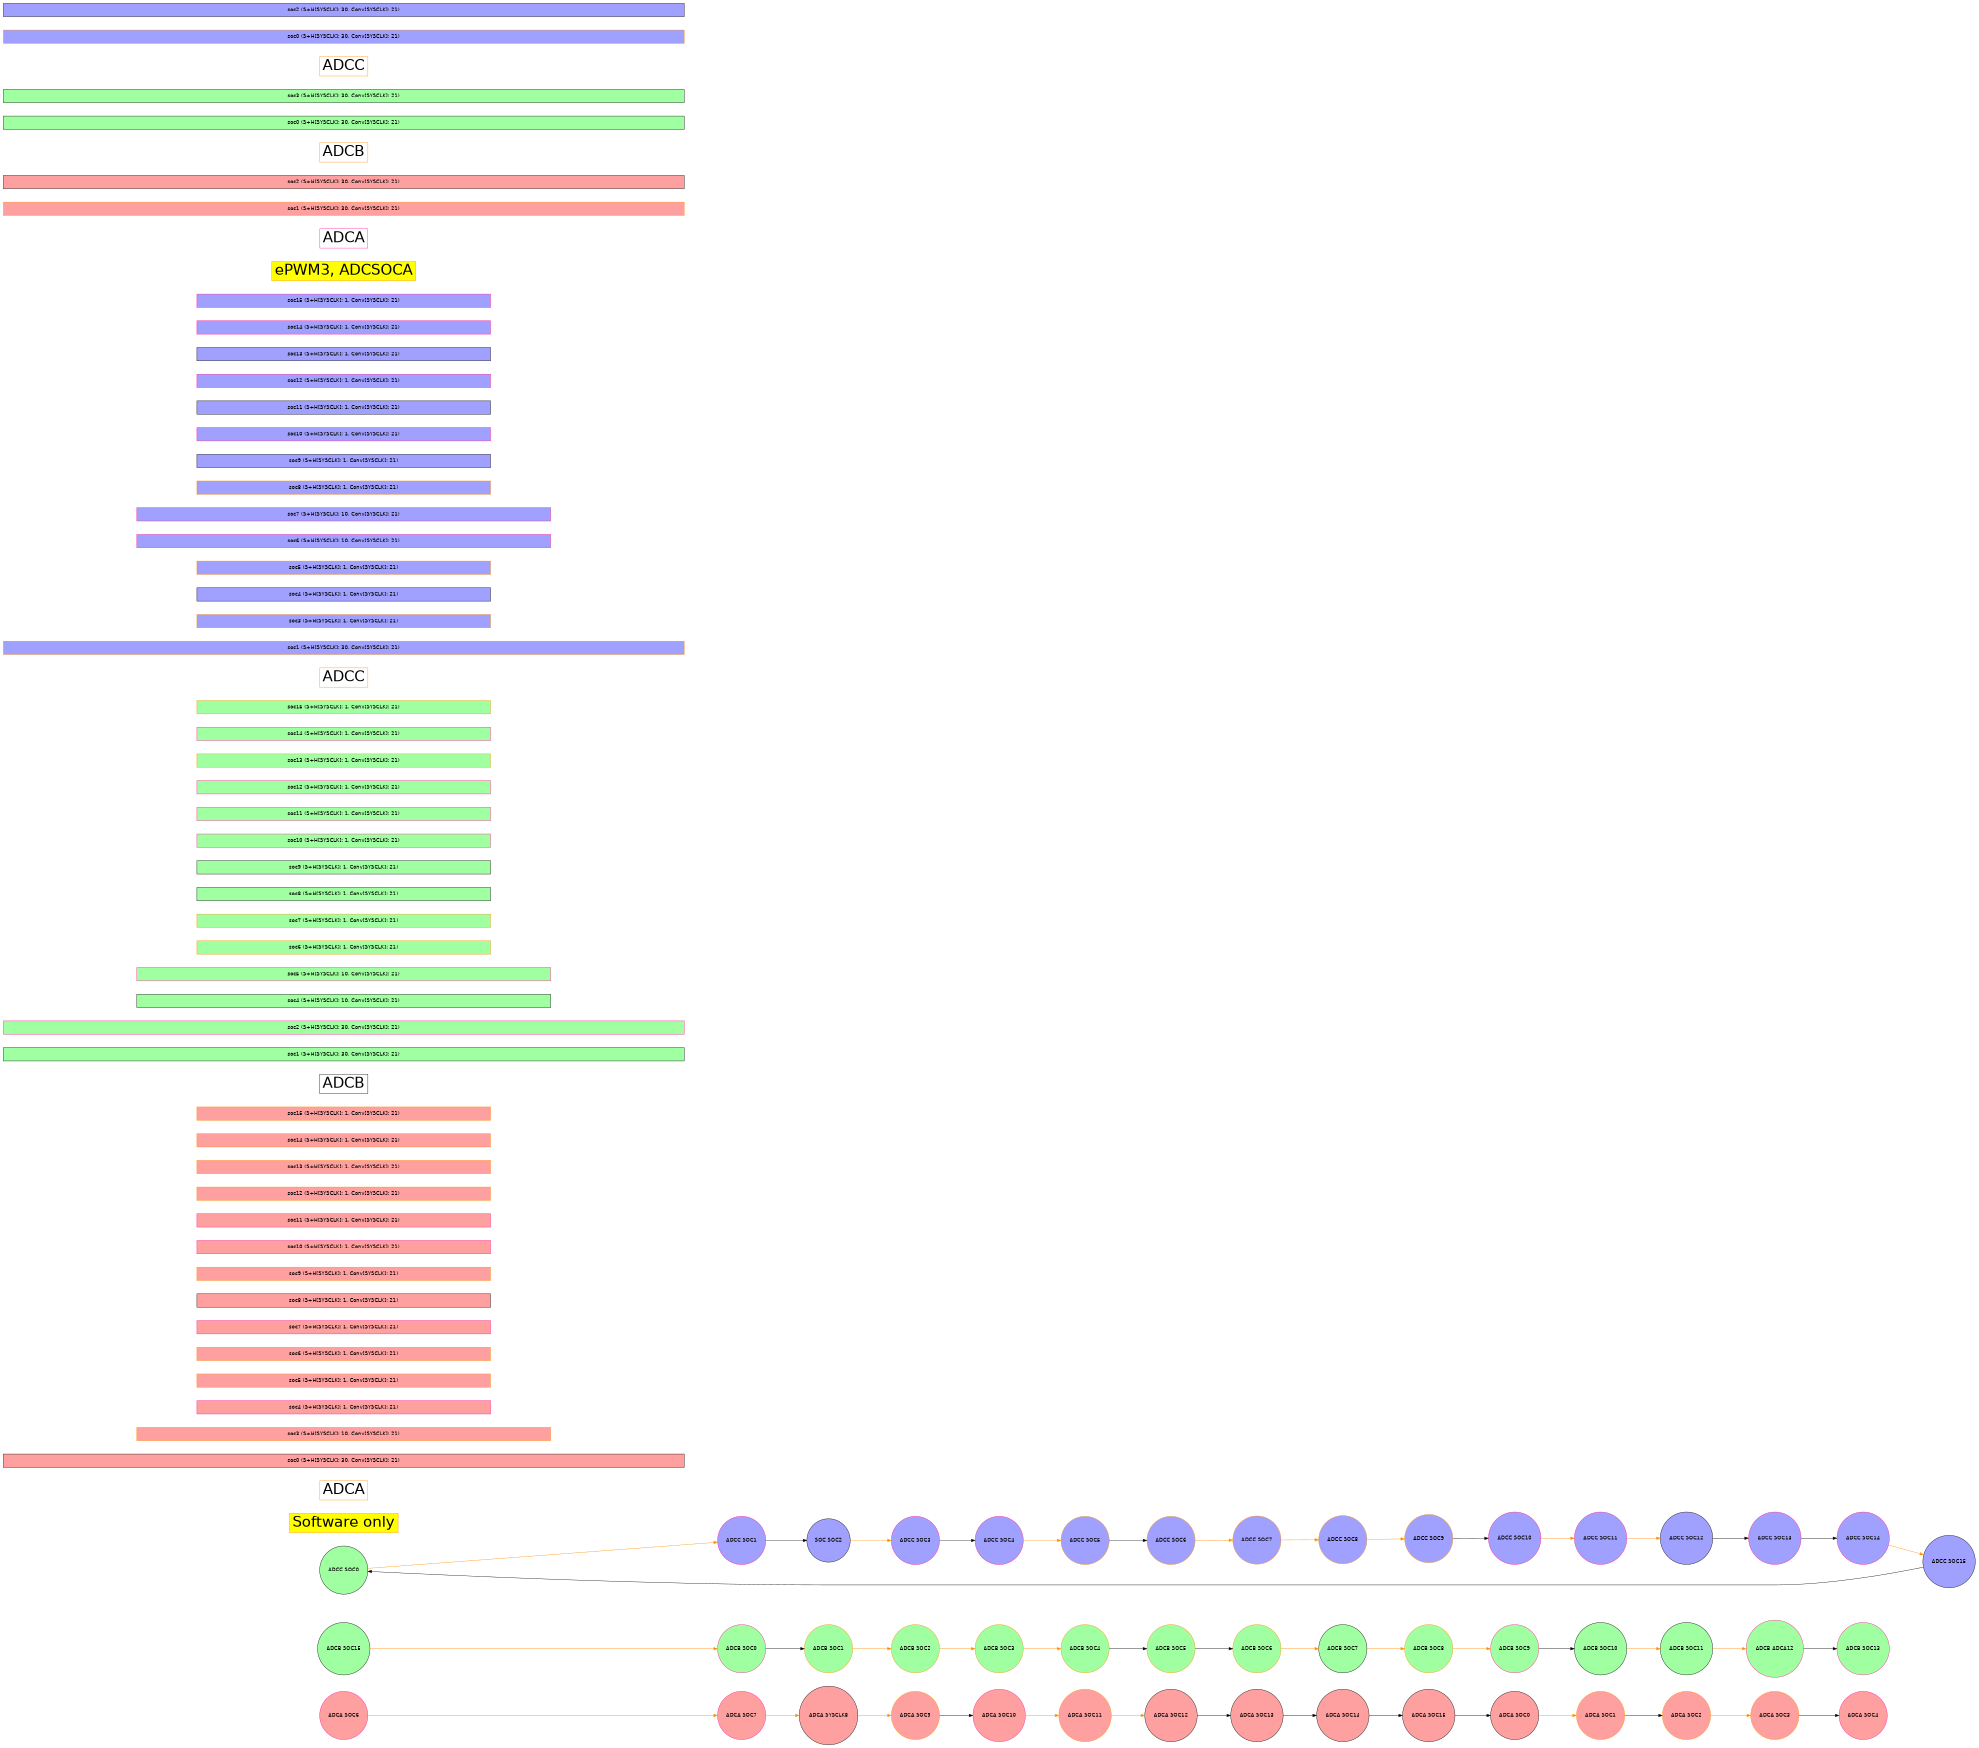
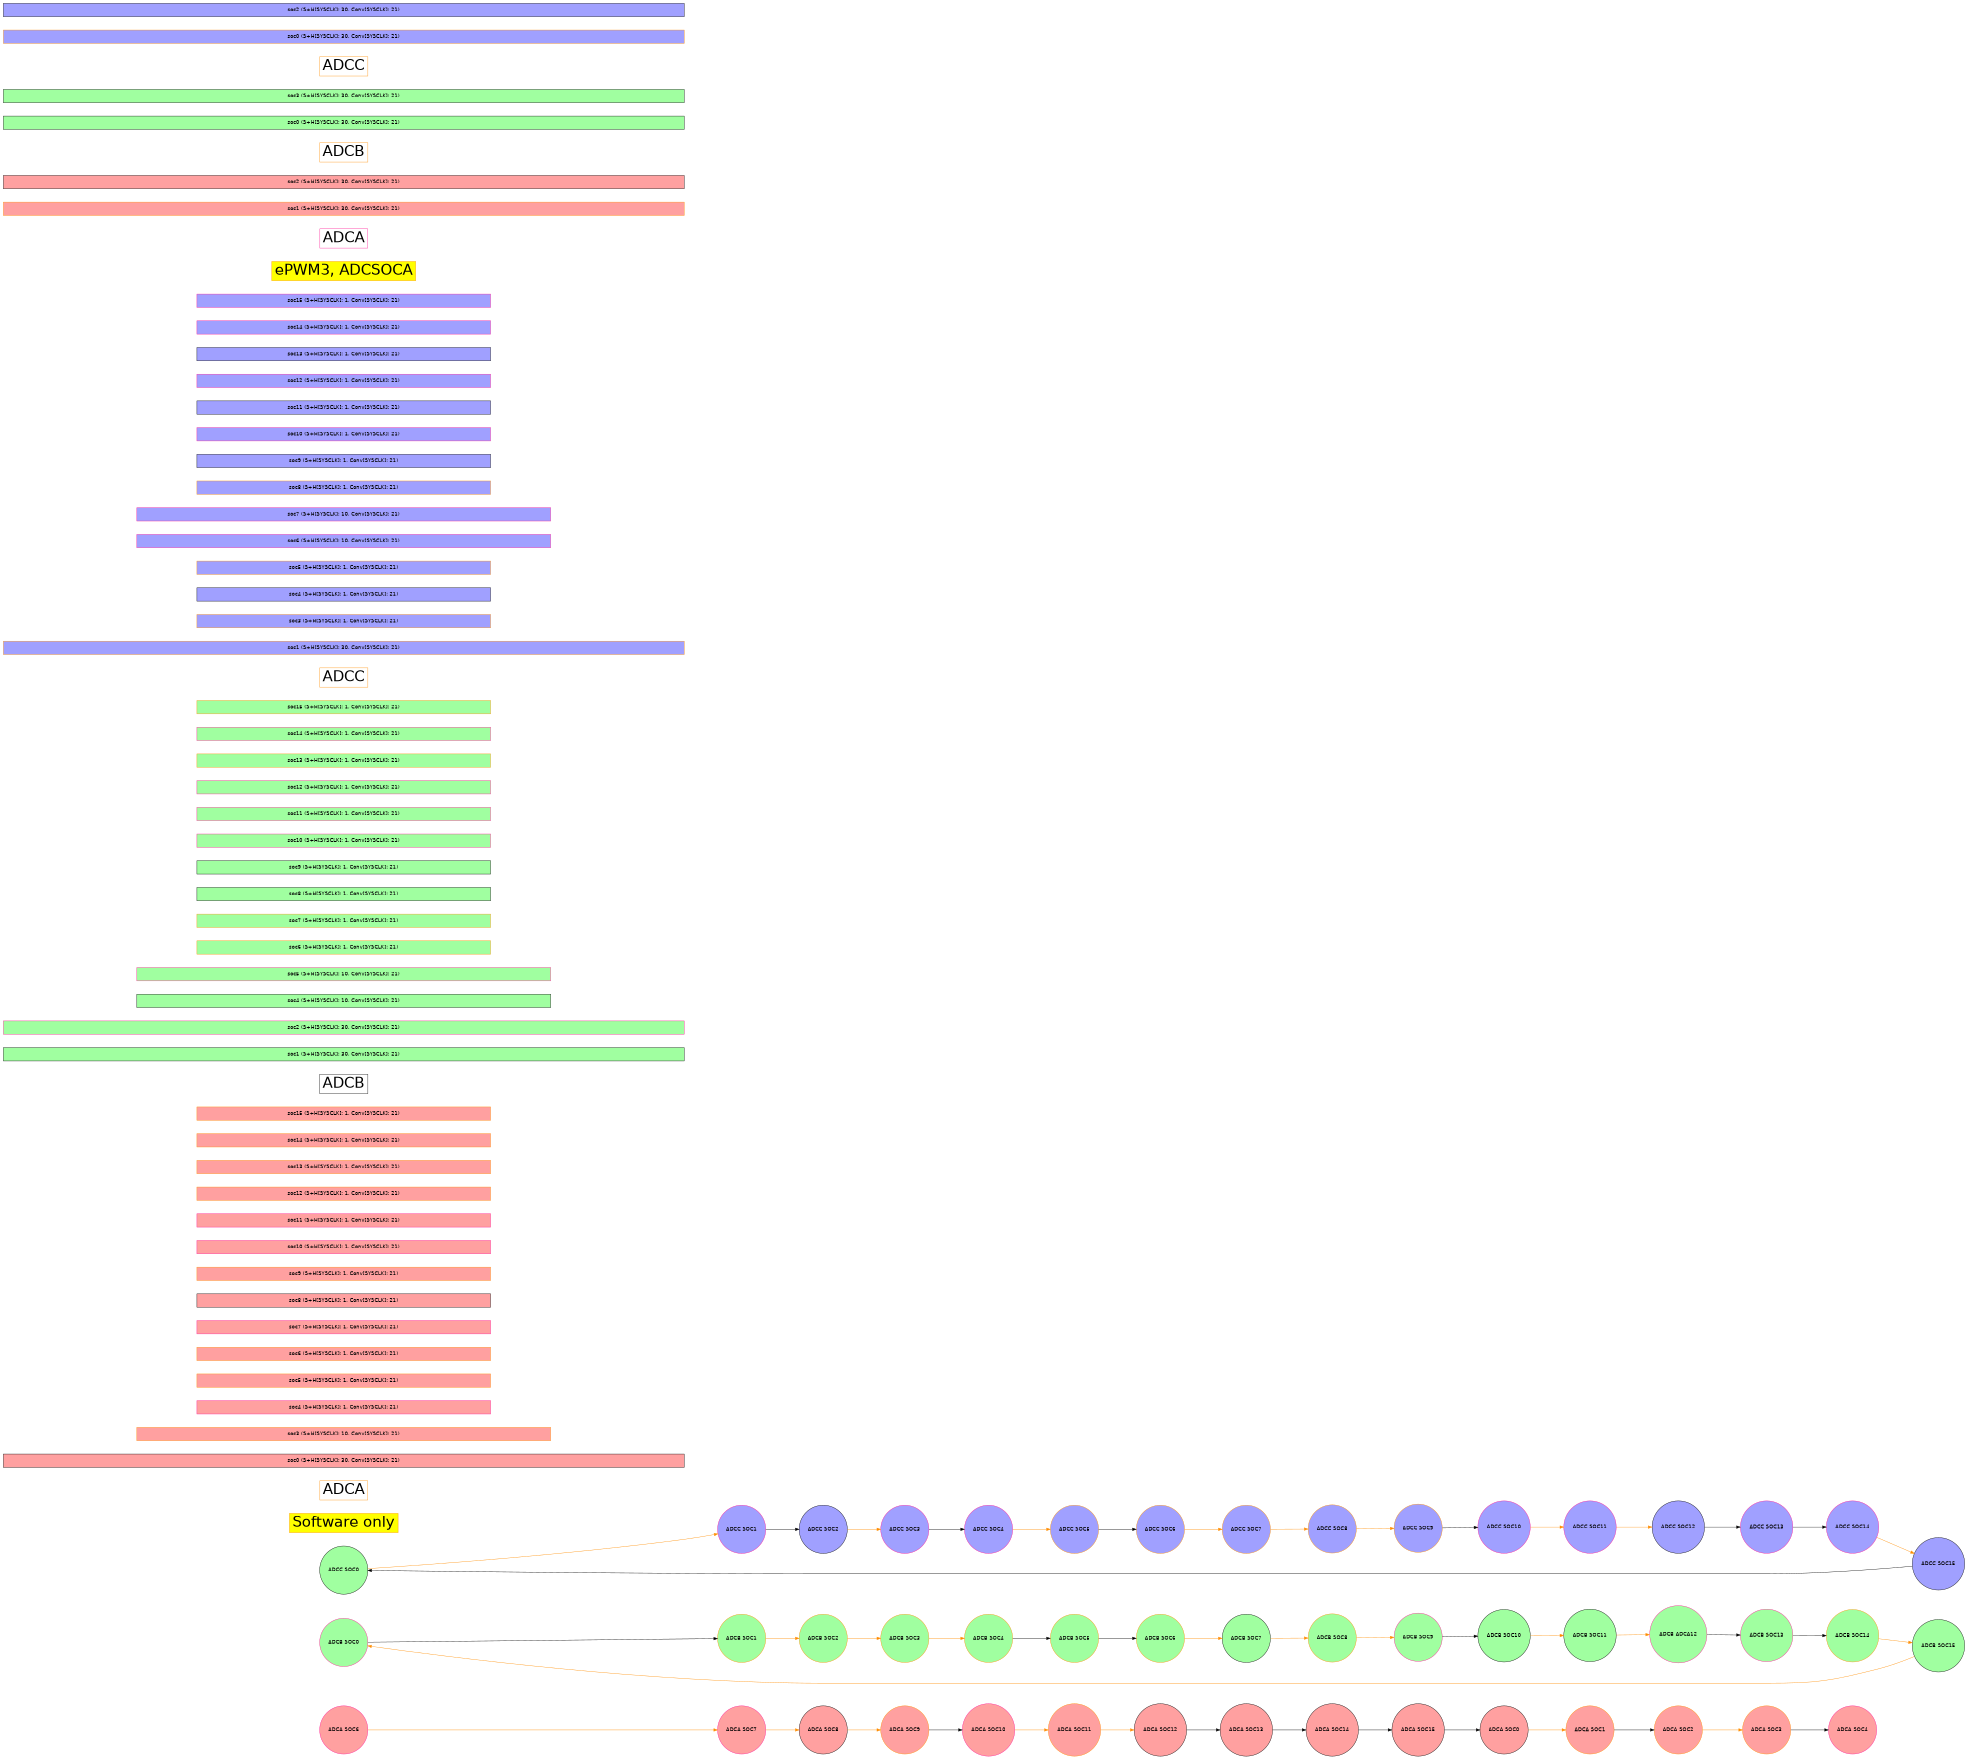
node "SOC SOC2": label "SOC SOC2" -> "ADCC SOC2"
node "ADCB SOC14": added
node "ADCA SYSCLK8": label "ADCA SYSCLK8" -> "ADCA SOC8"
